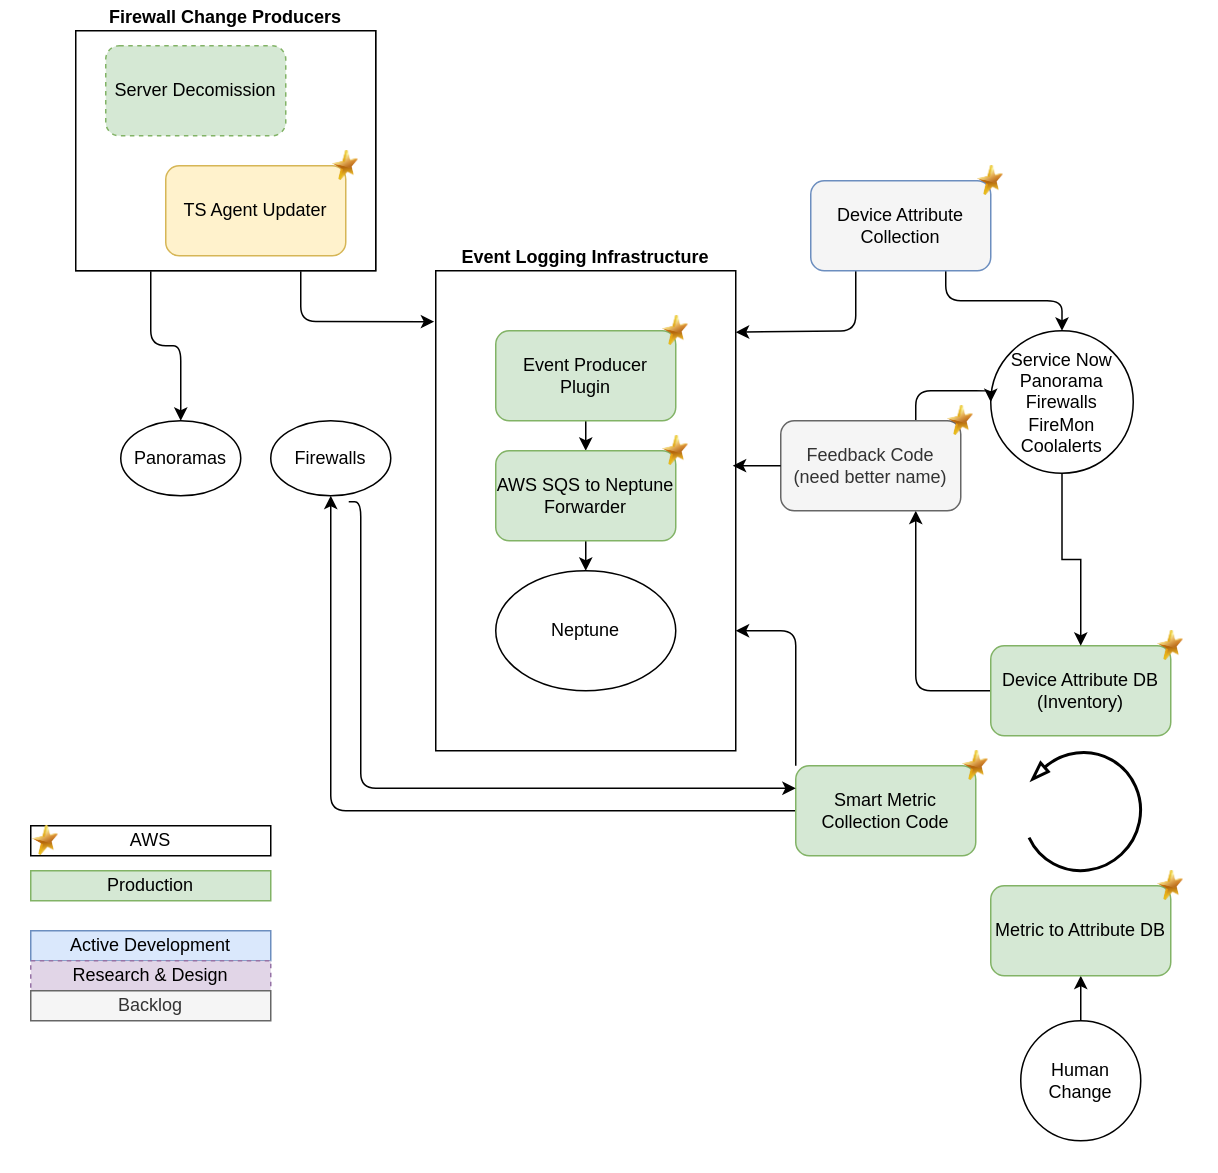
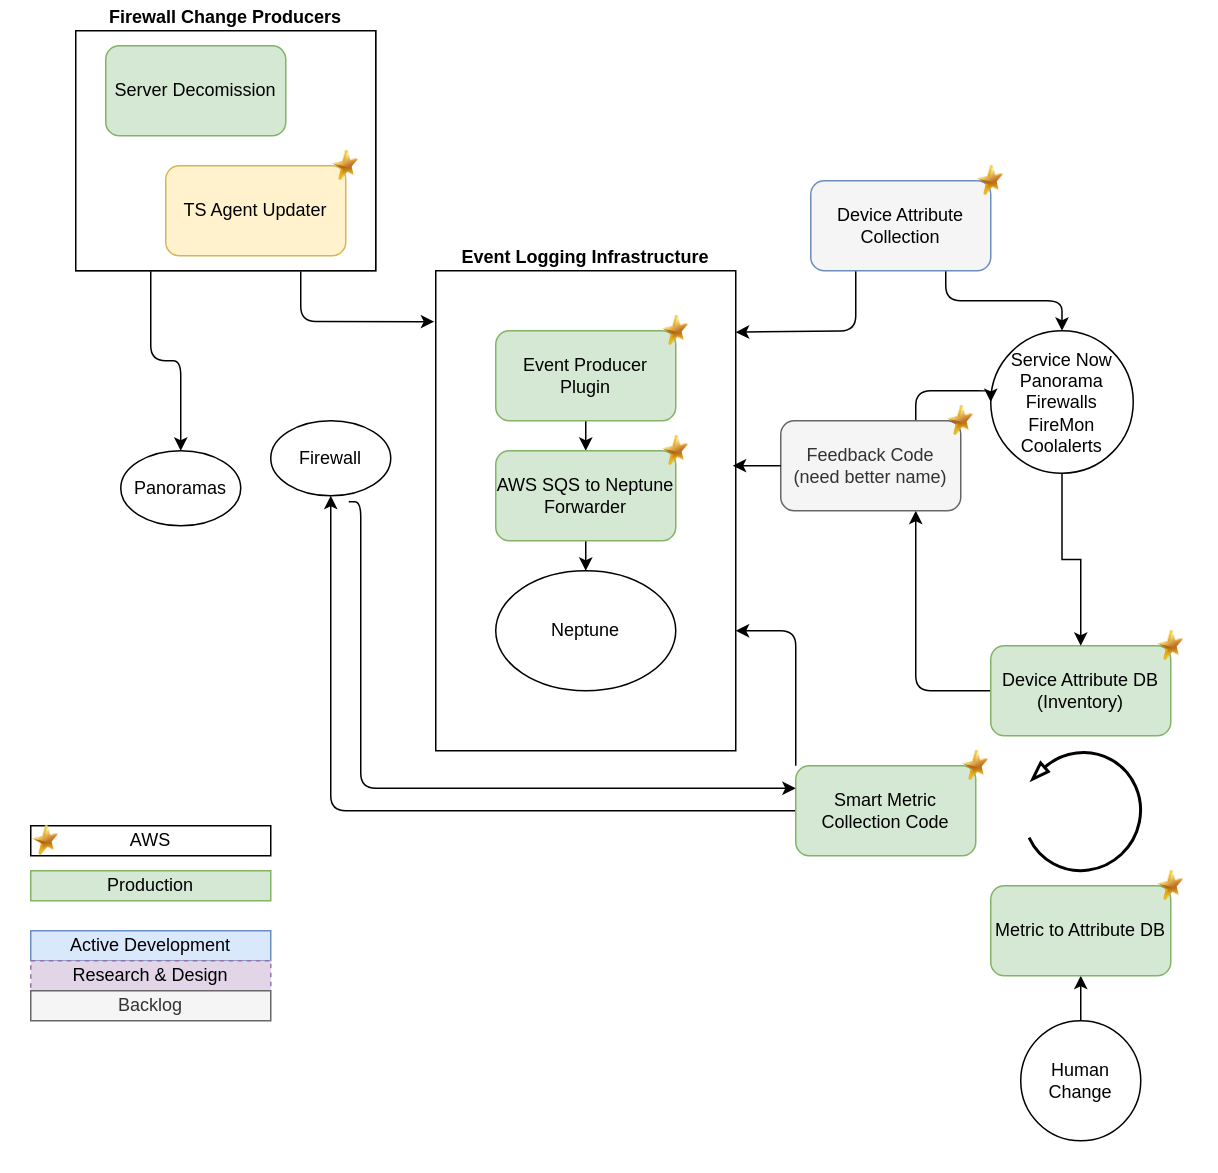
node "Server Decomission": style dashed -> solid
node "Panoramas": moved (181, 458) -> (181, 488)
node "Firewalls": label "Firewalls" -> "Firewall"
